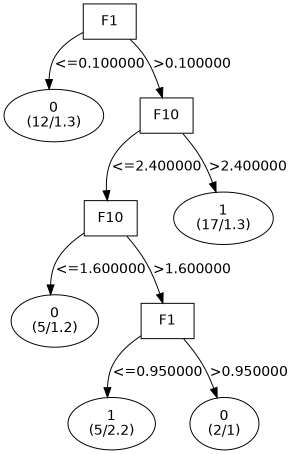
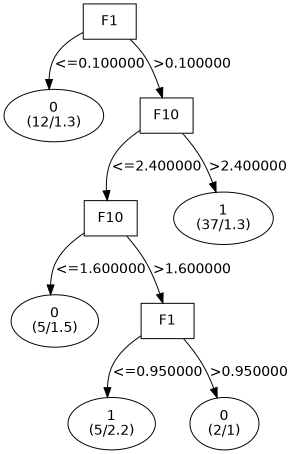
node "1 (17/1.3)": label "1 (17/1.3)" -> "1 (37/1.3)"
node "0 (5/1.2)": label "0 (5/1.2)" -> "0 (5/1.5)"
